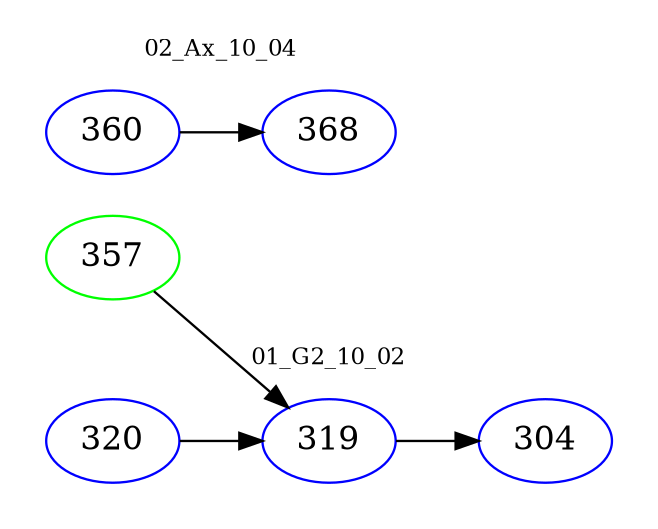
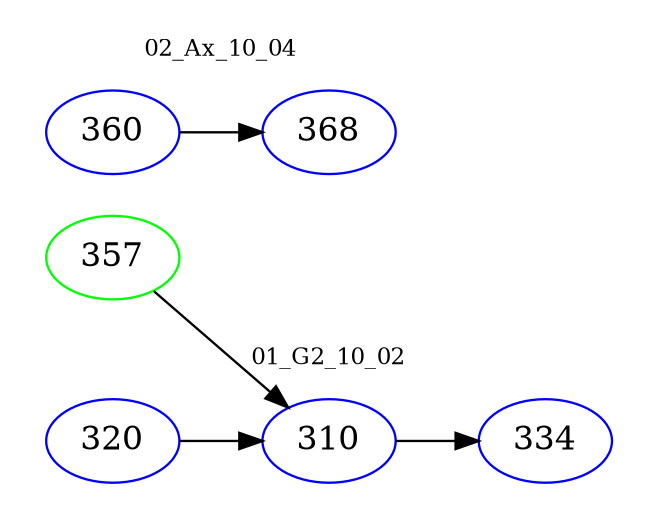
node "319": label "319" -> "310"
node "304": label "304" -> "334"
